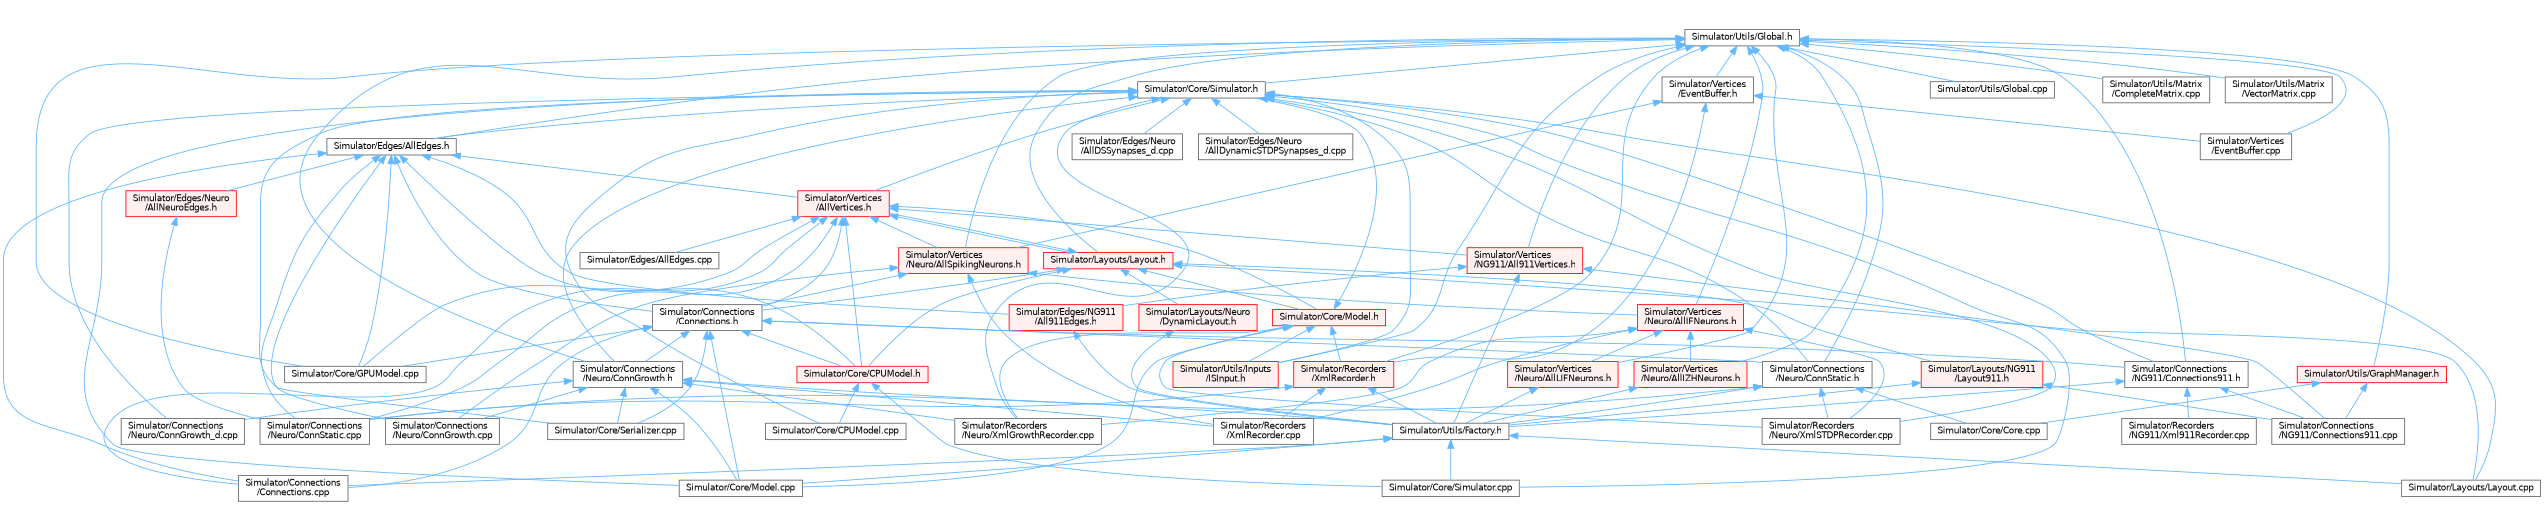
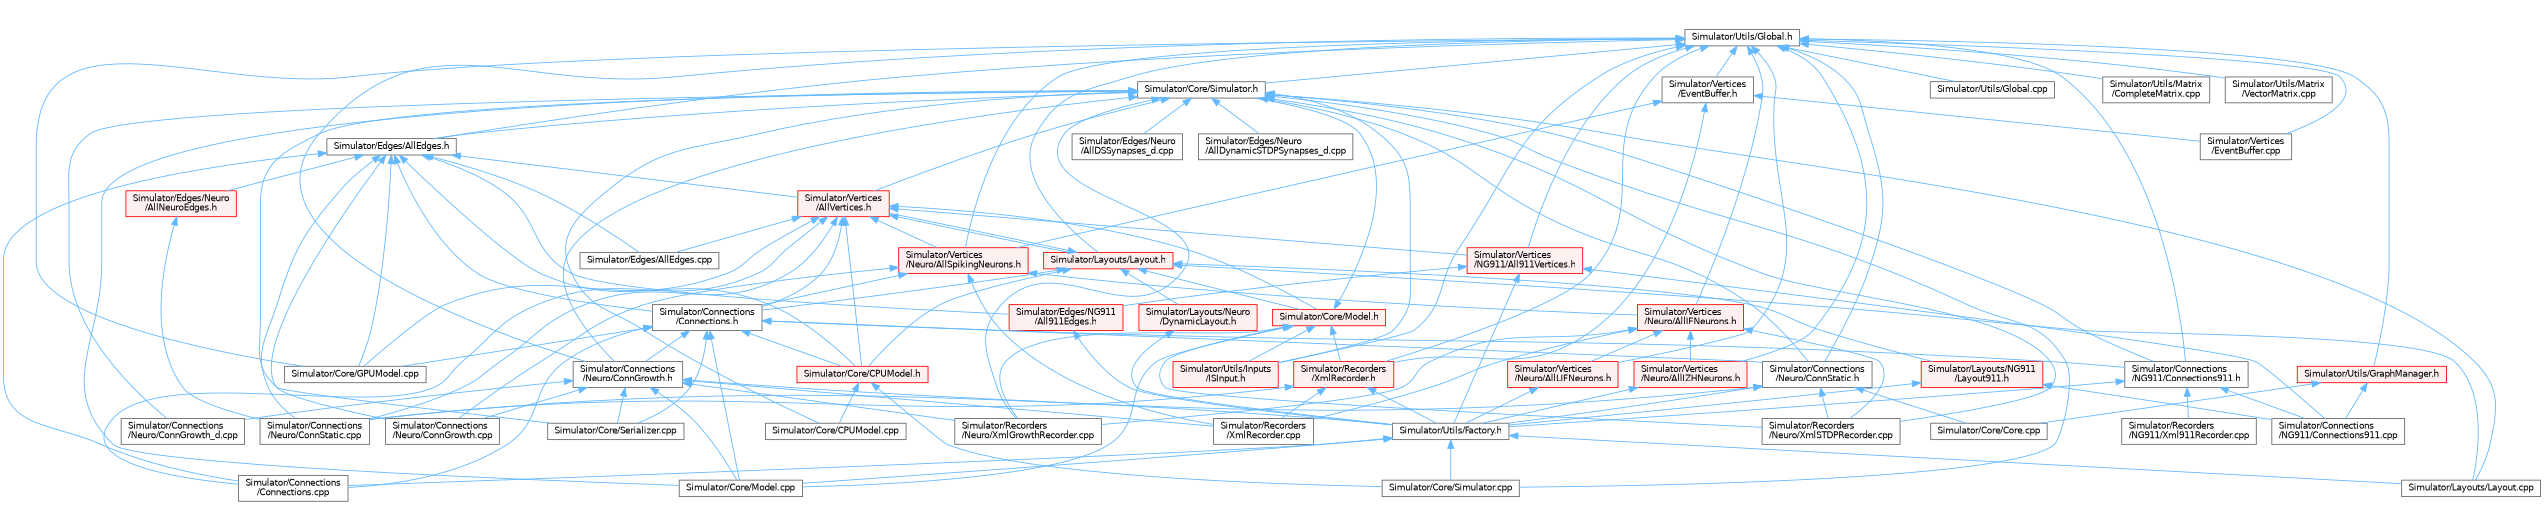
edge "Simulator/Edges/AllEdges.cpp" -> "Simulator/Edges/AllEdges.h": added
